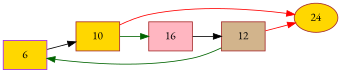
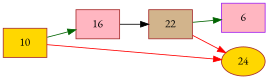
node "12": label "12" -> "22"
edge "6" -> "10": removed
node "6": fillcolor gold -> lightpink
